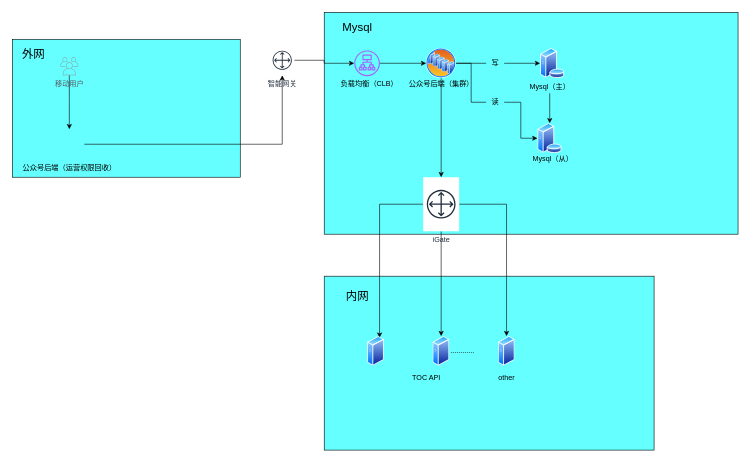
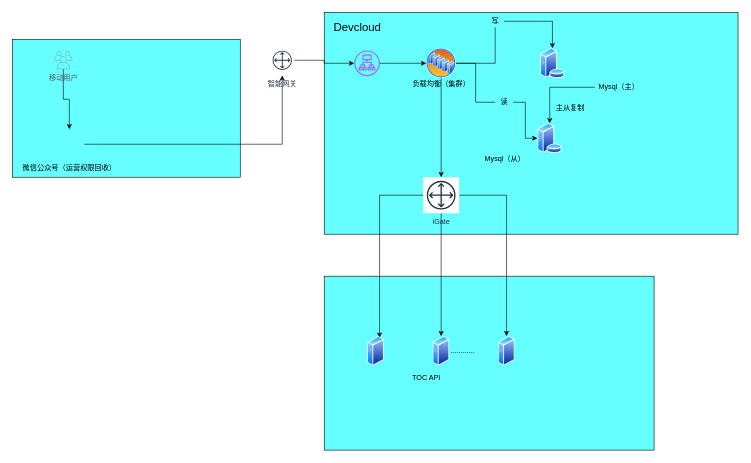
node "Mysql": label "Mysql" -> "Devcloud"
node "外网": removed
node "写": moved (495, 63) -> (495, 21)
node "移动用户": moved (69, 66) -> (63, 60)
node "负载均衡（CLB）": removed
node "公众号后端（集群）": label "公众号后端（集群）" -> "负载均衡（集群）"
node "Mysql（主）": moved (550, 87) -> (619, 87)
node "读": moved (495, 102) -> (504, 102)
node "主从复制": added
node "Mysql（从）": moved (553, 159) -> (505, 159)
node "公众号后端（运营权限回收）": label "公众号后端（运营权限回收）" -> "微信公众号（运营权限回收）"
node "iGate": size 36x54 -> 36x36
node "内网": removed
node "other": removed
